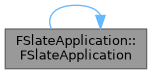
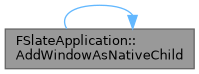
node "FSlateApplication:: FSlateApplication": label "FSlateApplication:: FSlateApplication" -> "FSlateApplication:: AddWindowAsNativeChild"
